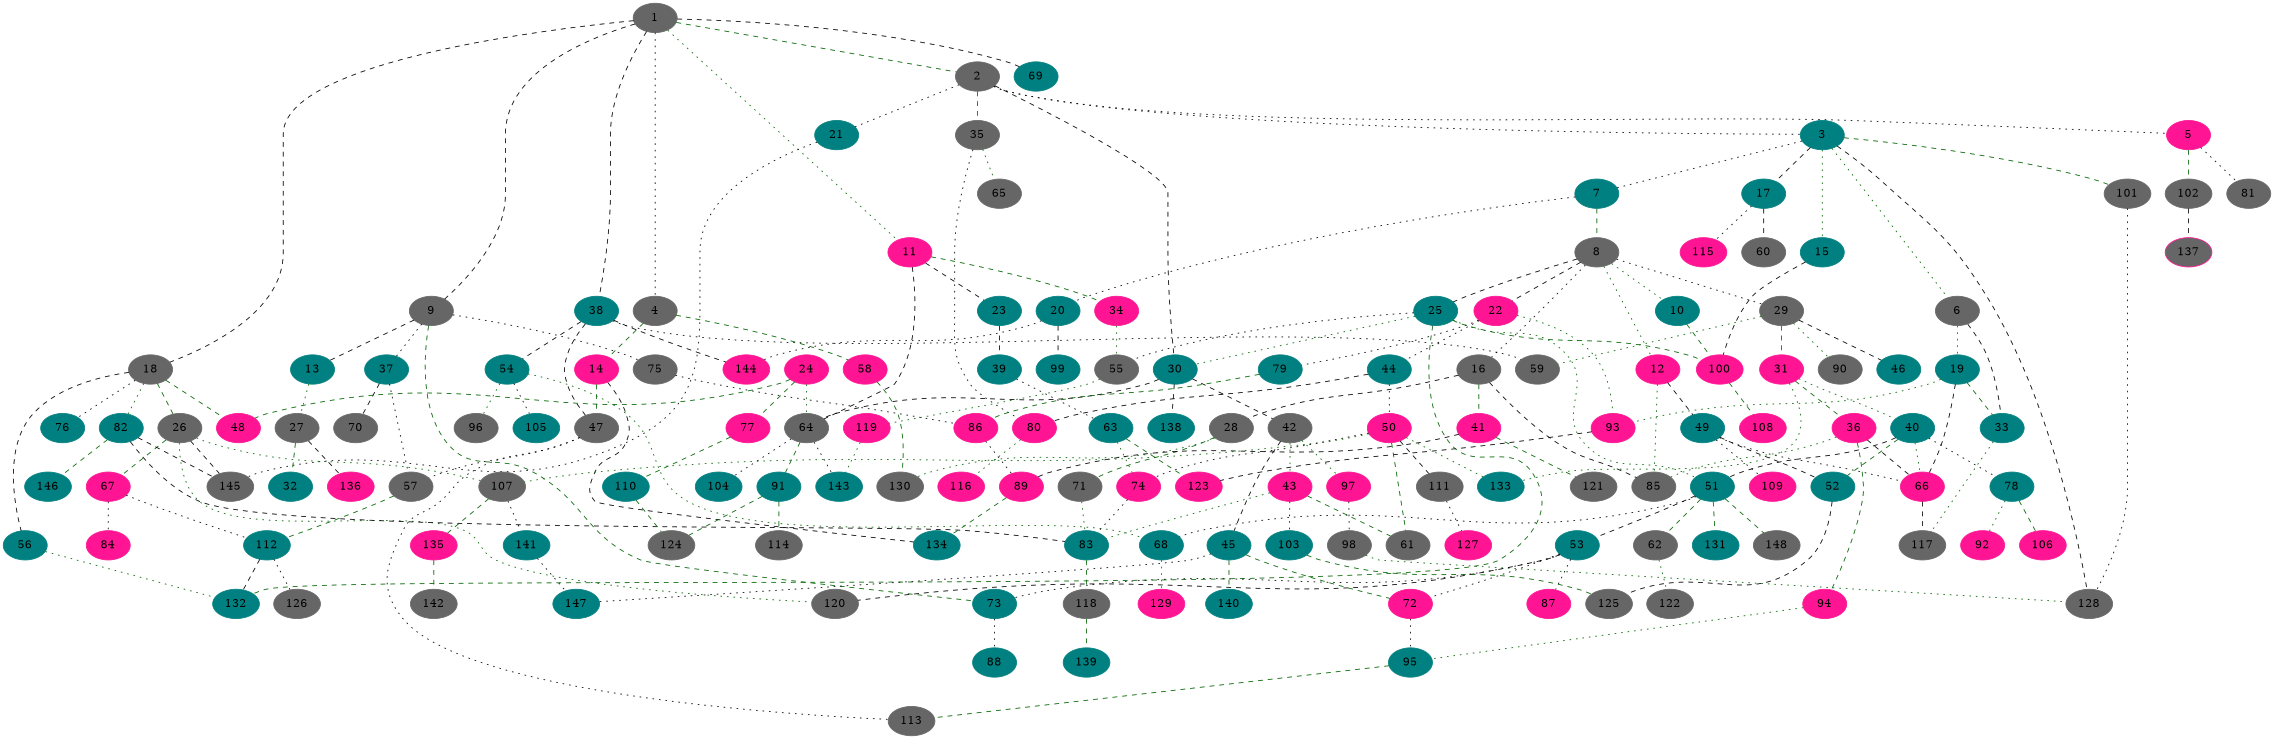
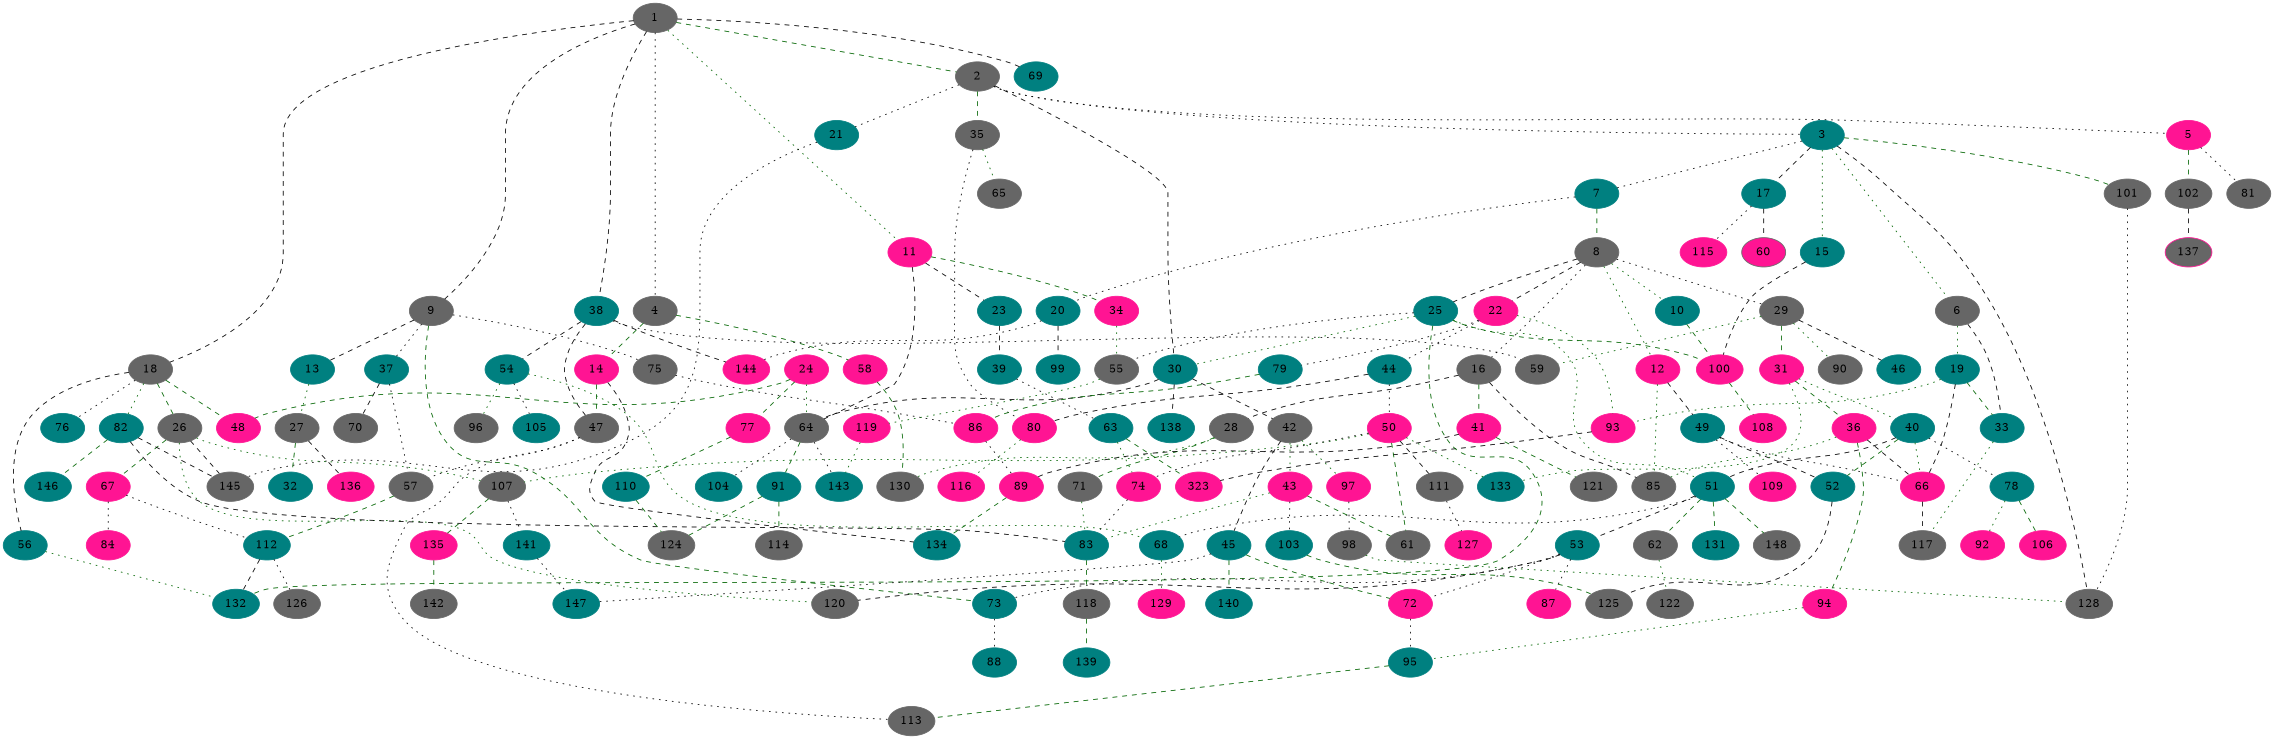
node "60": fillcolor gray40 -> deeppink
node "123": label "123" -> "323"
